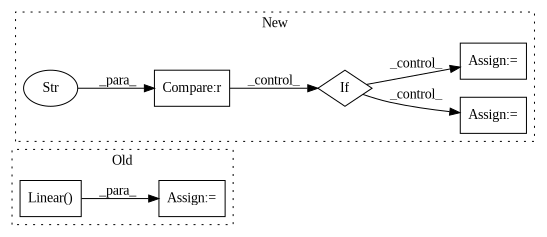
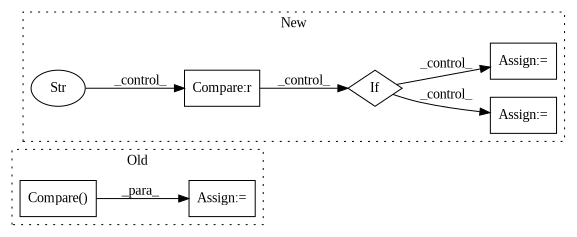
edge "Str" -> "Compare:r": label "_para_" -> "_control_"
node "Linear()": label "Linear()" -> "Compare()"
